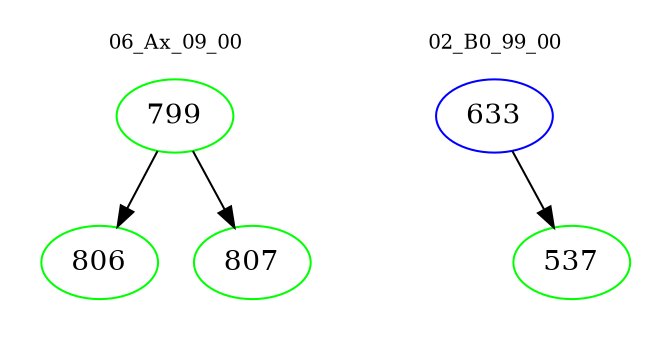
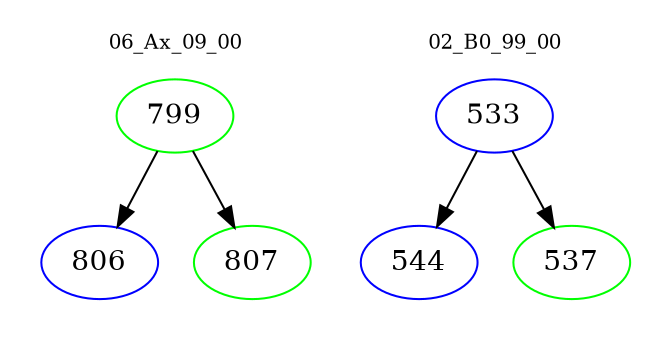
node "633": label "633" -> "533"
node "806": color green -> blue
node "544": added
